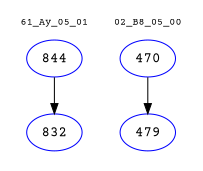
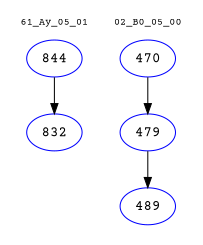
cluster "02_B8_05_00": label "02_B8_05_00" -> "02_B0_05_00"
node "489": added
